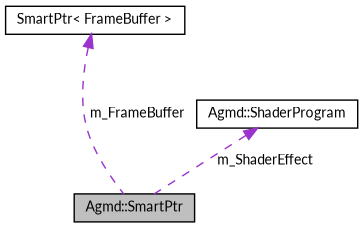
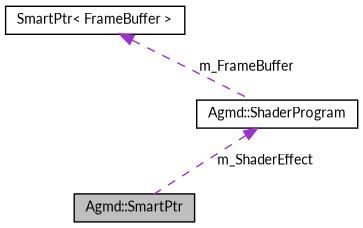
edge "Agmd::SmartPtr" -> "SmartPtr< FrameBuffer >": now "Agmd::ShaderProgram" -> "SmartPtr< FrameBuffer >"
